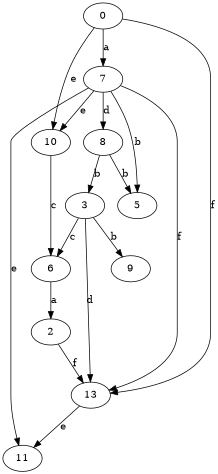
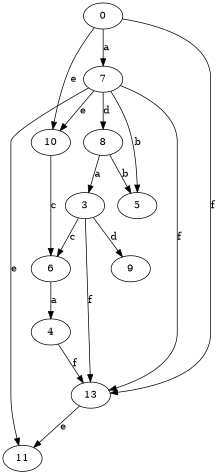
edge "8" -> "3": label "b" -> "a"
edge "3" -> "9": label "b" -> "d"
edge "3" -> "13": label "d" -> "f"
node "2": label "2" -> "4"
